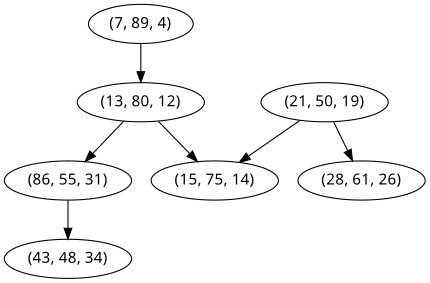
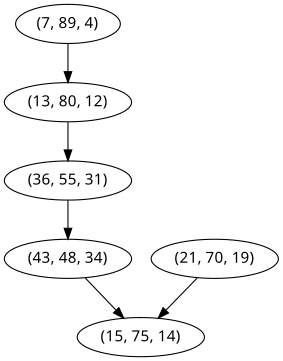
node "(21, 50, 19)": label "(21, 50, 19)" -> "(21, 70, 19)"
edge "(13, 80, 12)" -> "(15, 75, 14)": now "(43, 48, 34)" -> "(15, 75, 14)"
node "(86, 55, 31)": label "(86, 55, 31)" -> "(36, 55, 31)"
node "(28, 61, 26)": removed
